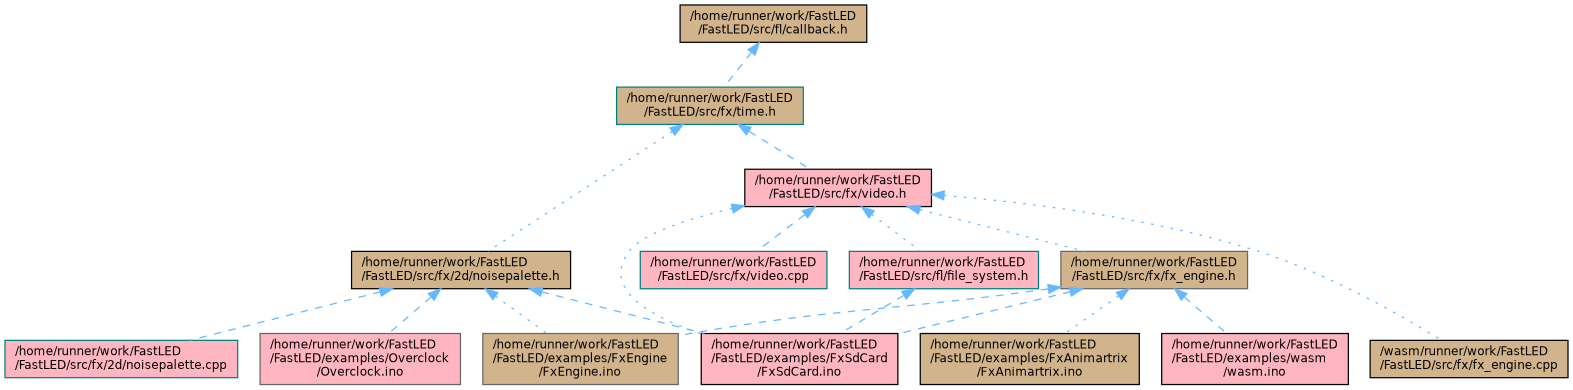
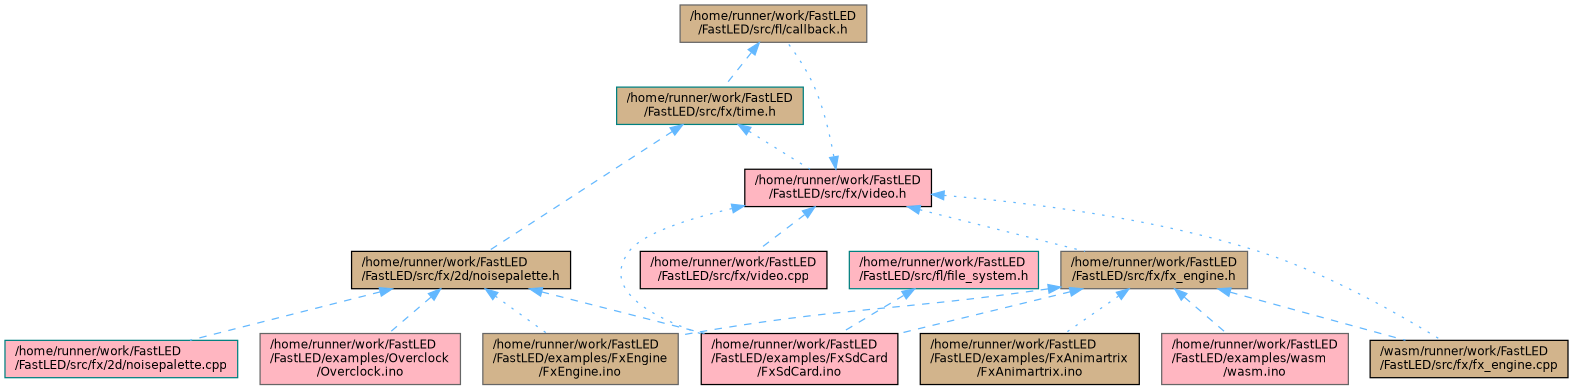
node "/home/runner/work/FastLED /FastLED/src/fl/callback.h": color black -> gray40
edge "/home/runner/work/FastLED /FastLED/src/fx/video.h" -> "/home/runner/work/FastLED /FastLED/src/fx/time.h": style dashed -> dotted
edge "/home/runner/work/FastLED /FastLED/src/fx/2d/noisepalette.h" -> "/home/runner/work/FastLED /FastLED/src/fx/time.h": style dotted -> dashed
edge "/home/runner/work/FastLED /FastLED/src/fl/file_system.h" -> "/home/runner/work/FastLED /FastLED/src/fx/video.h": now "/home/runner/work/FastLED /FastLED/src/fl/callback.h" -> "/home/runner/work/FastLED /FastLED/src/fx/video.h"
node "/home/runner/work/FastLED /FastLED/src/fx/video.cpp": color teal -> black
edge "/wasm/runner/work/FastLED /FastLED/src/fx/fx_engine.cpp" -> "/home/runner/work/FastLED /FastLED/src/fx/fx_engine.h": added
node "/home/runner/work/FastLED /FastLED/examples/wasm /wasm.ino": color black -> gray40
